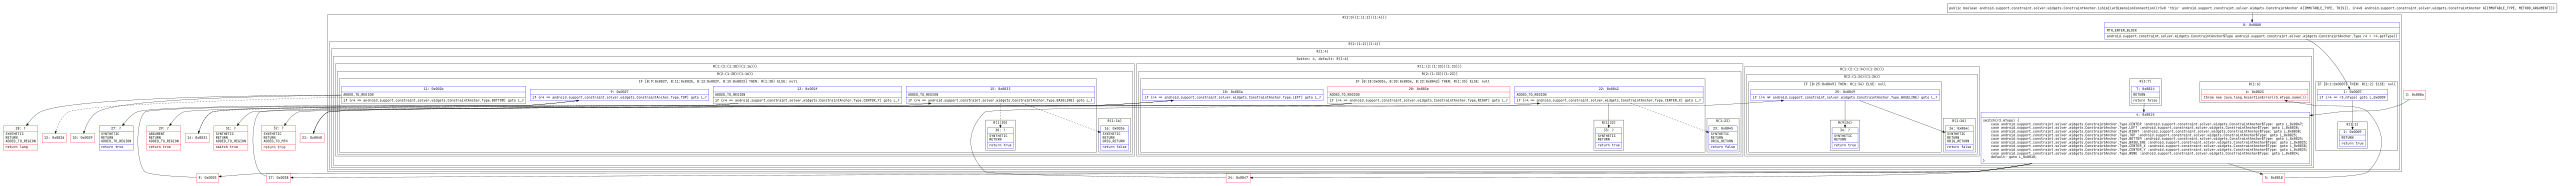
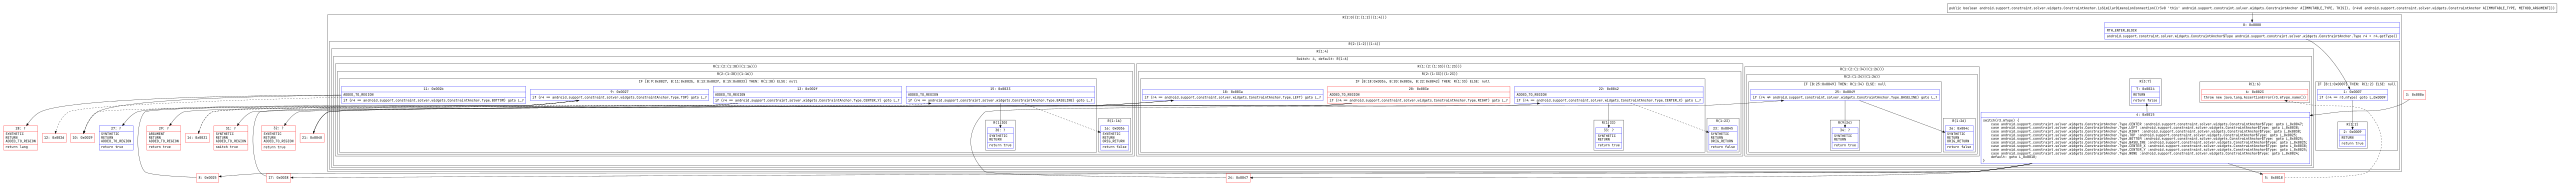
edge "14: 0x0031" -> "15: 0x0033": style solid -> dashed
edge "9: 0x0027" -> "10: 0x0029": added
edge "7: 0x0024" -> "4: 0x0015": reversed
edge "15: 0x0033" -> "30: ?": style dashed -> solid
node "32: ?": text "ADDED_TO_MTH" -> "ADDED_TO_REGION"
edge "5: 0x0018" -> "6: 0x0023": style solid -> dashed
